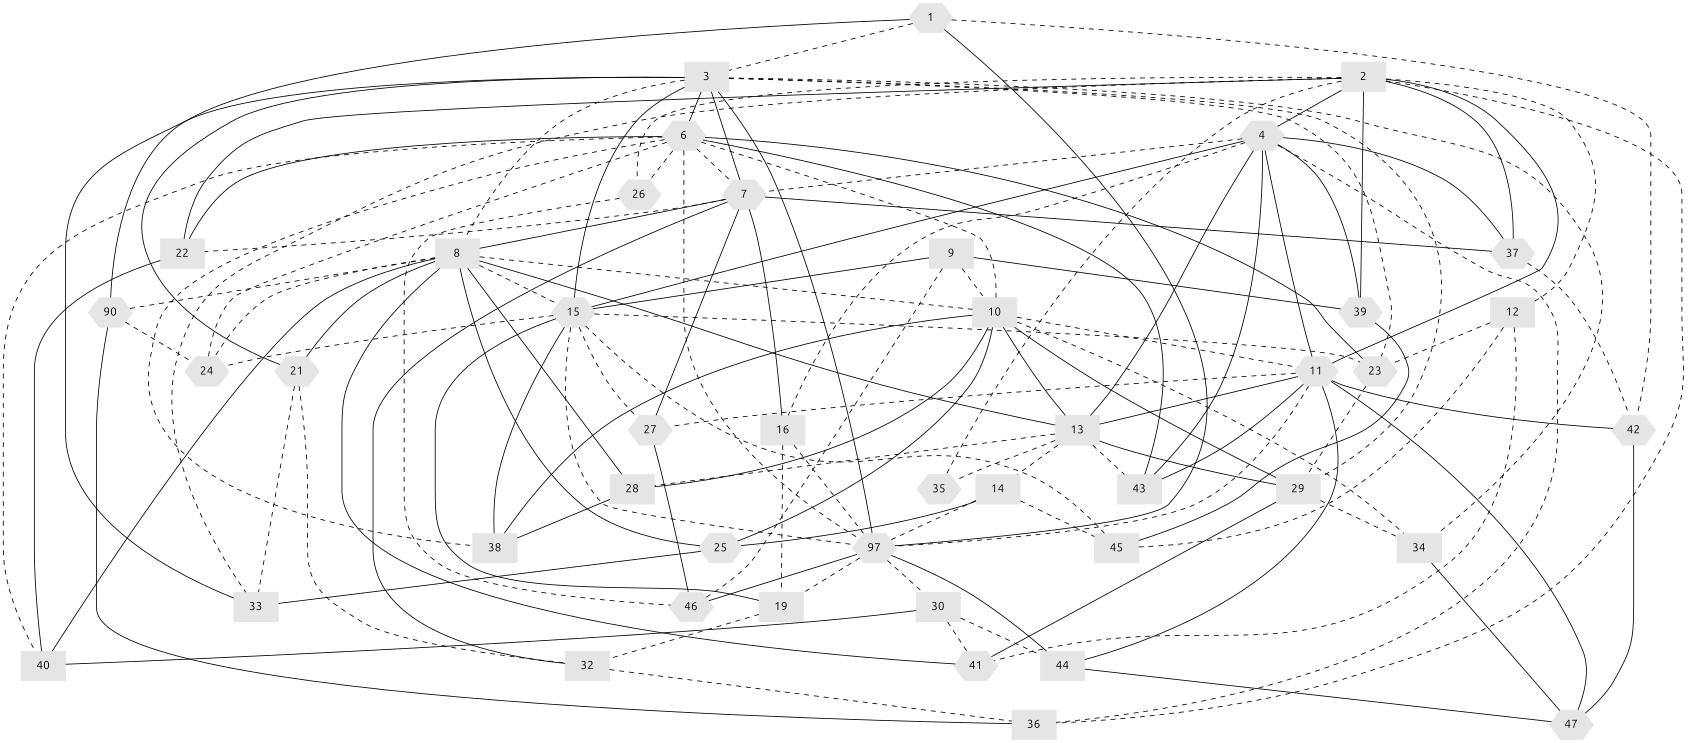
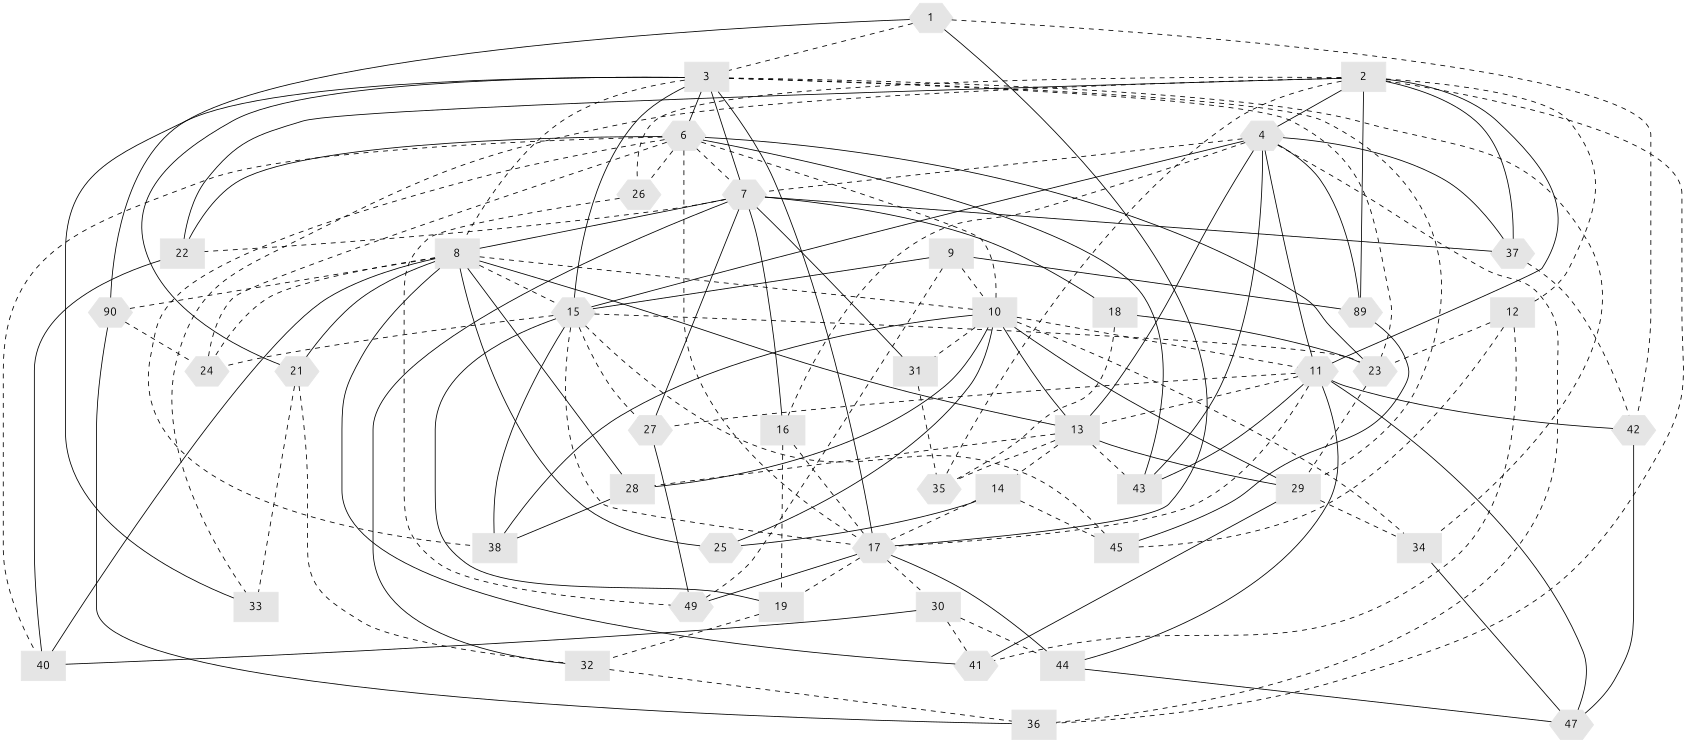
node "18": added
node "39": label "39" -> "89"
node "31": added
edge "11" -- "13": style solid -> dashed
node "97": label "97" -> "17"
edge "25" -- "33": removed
node "46": label "46" -> "49"
